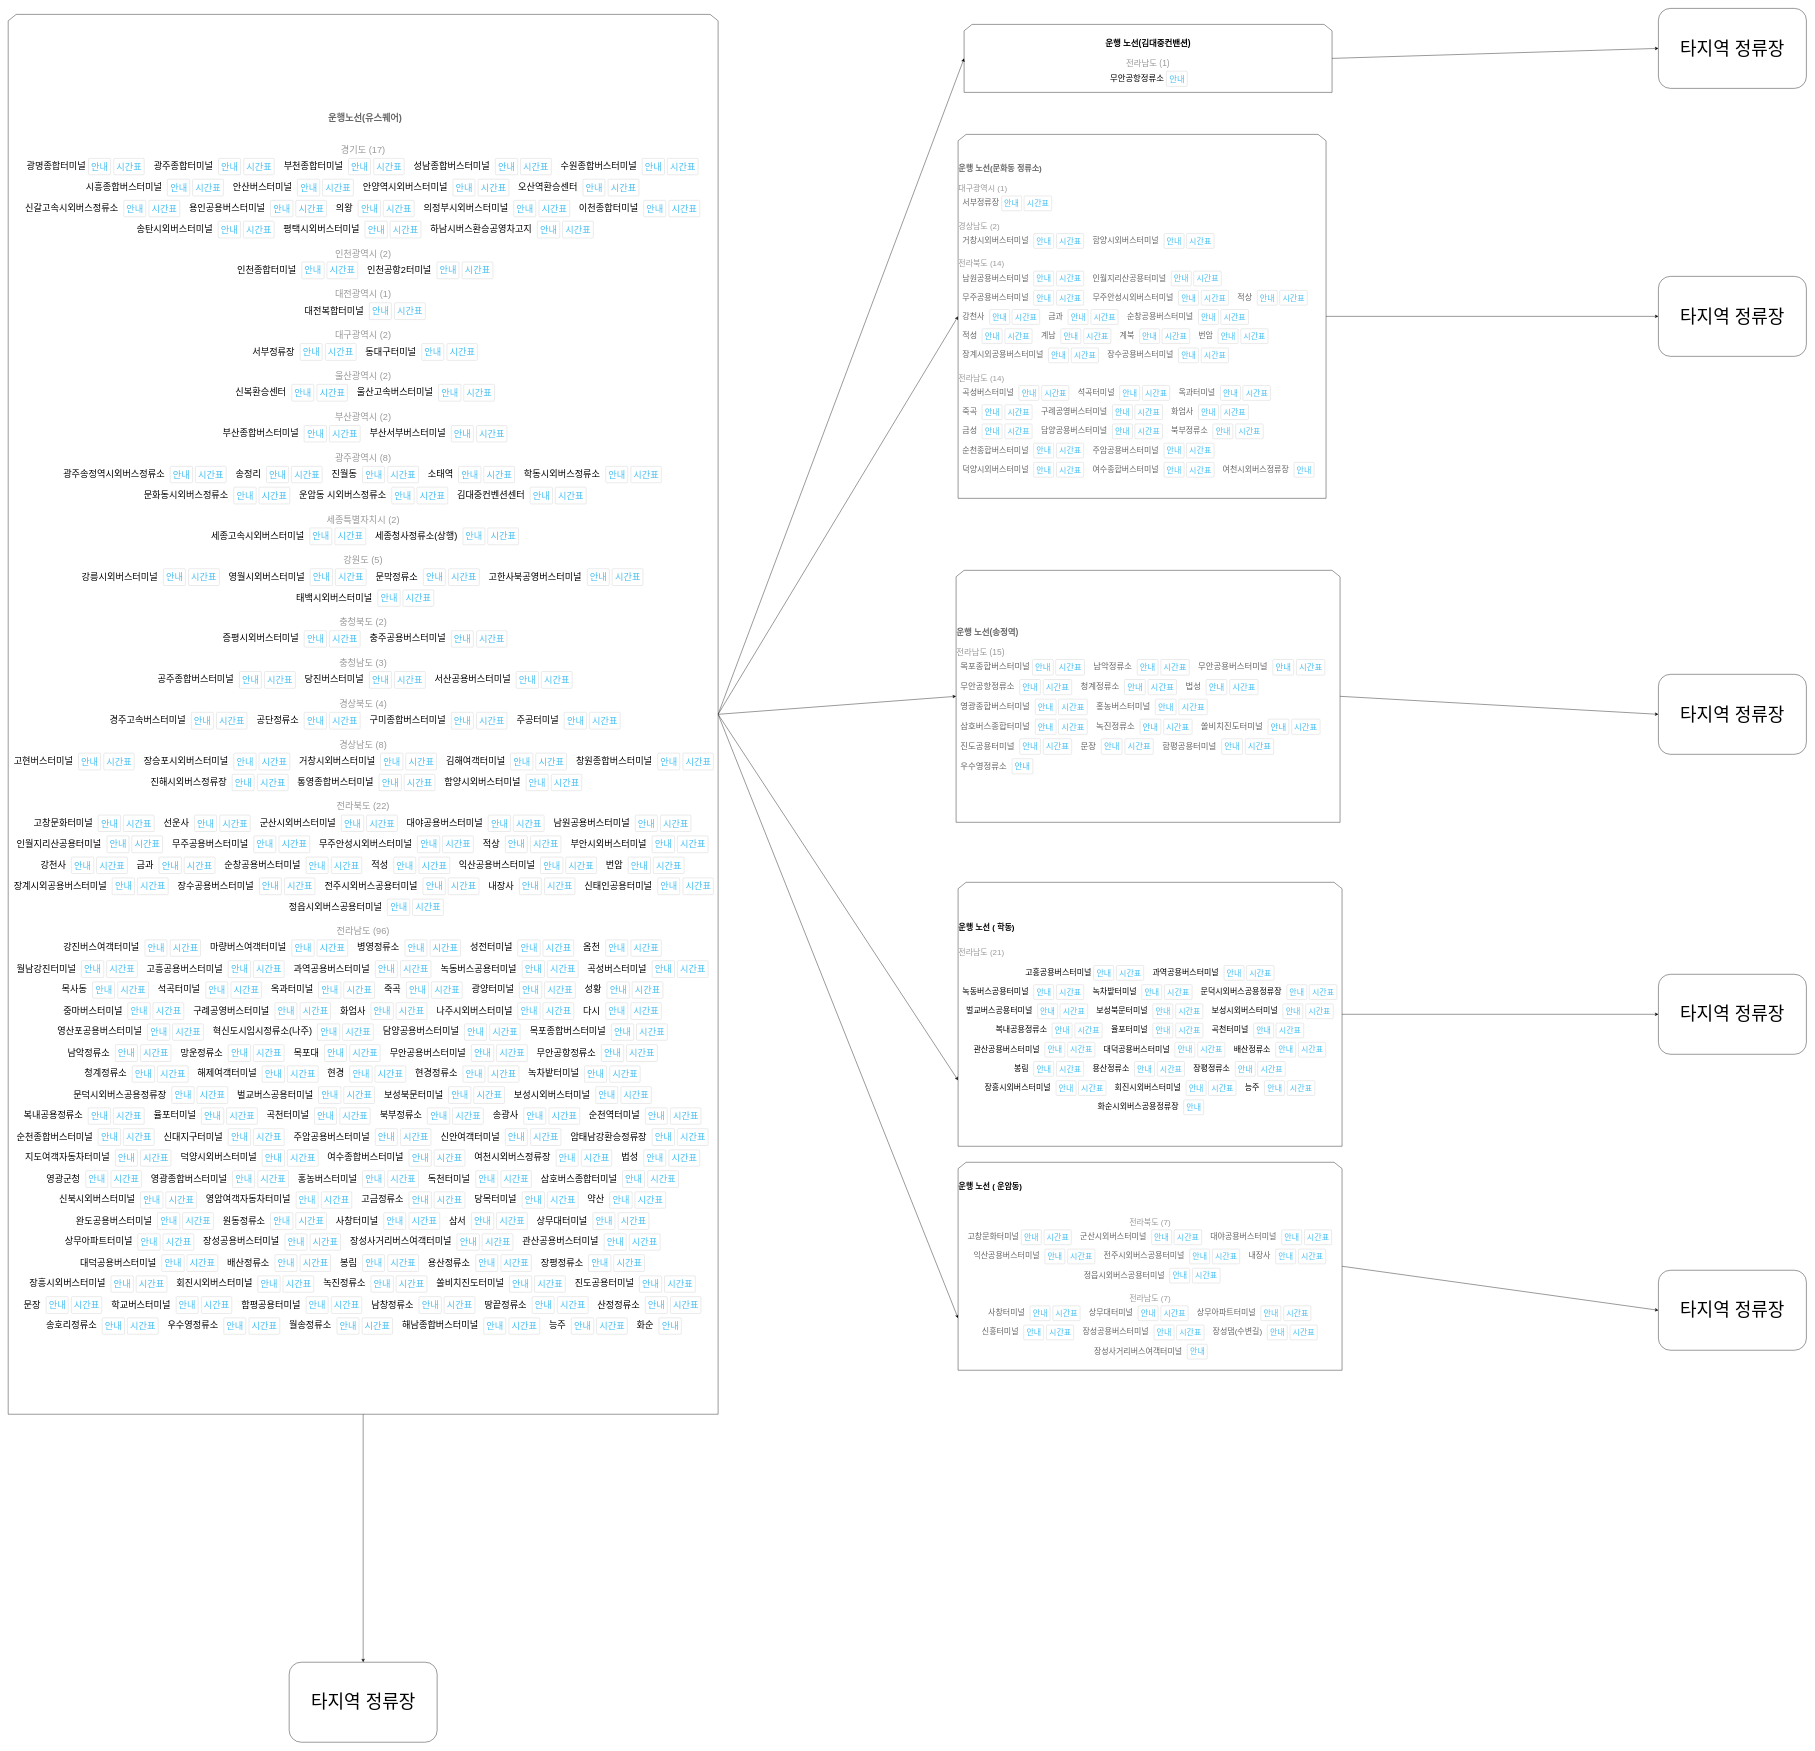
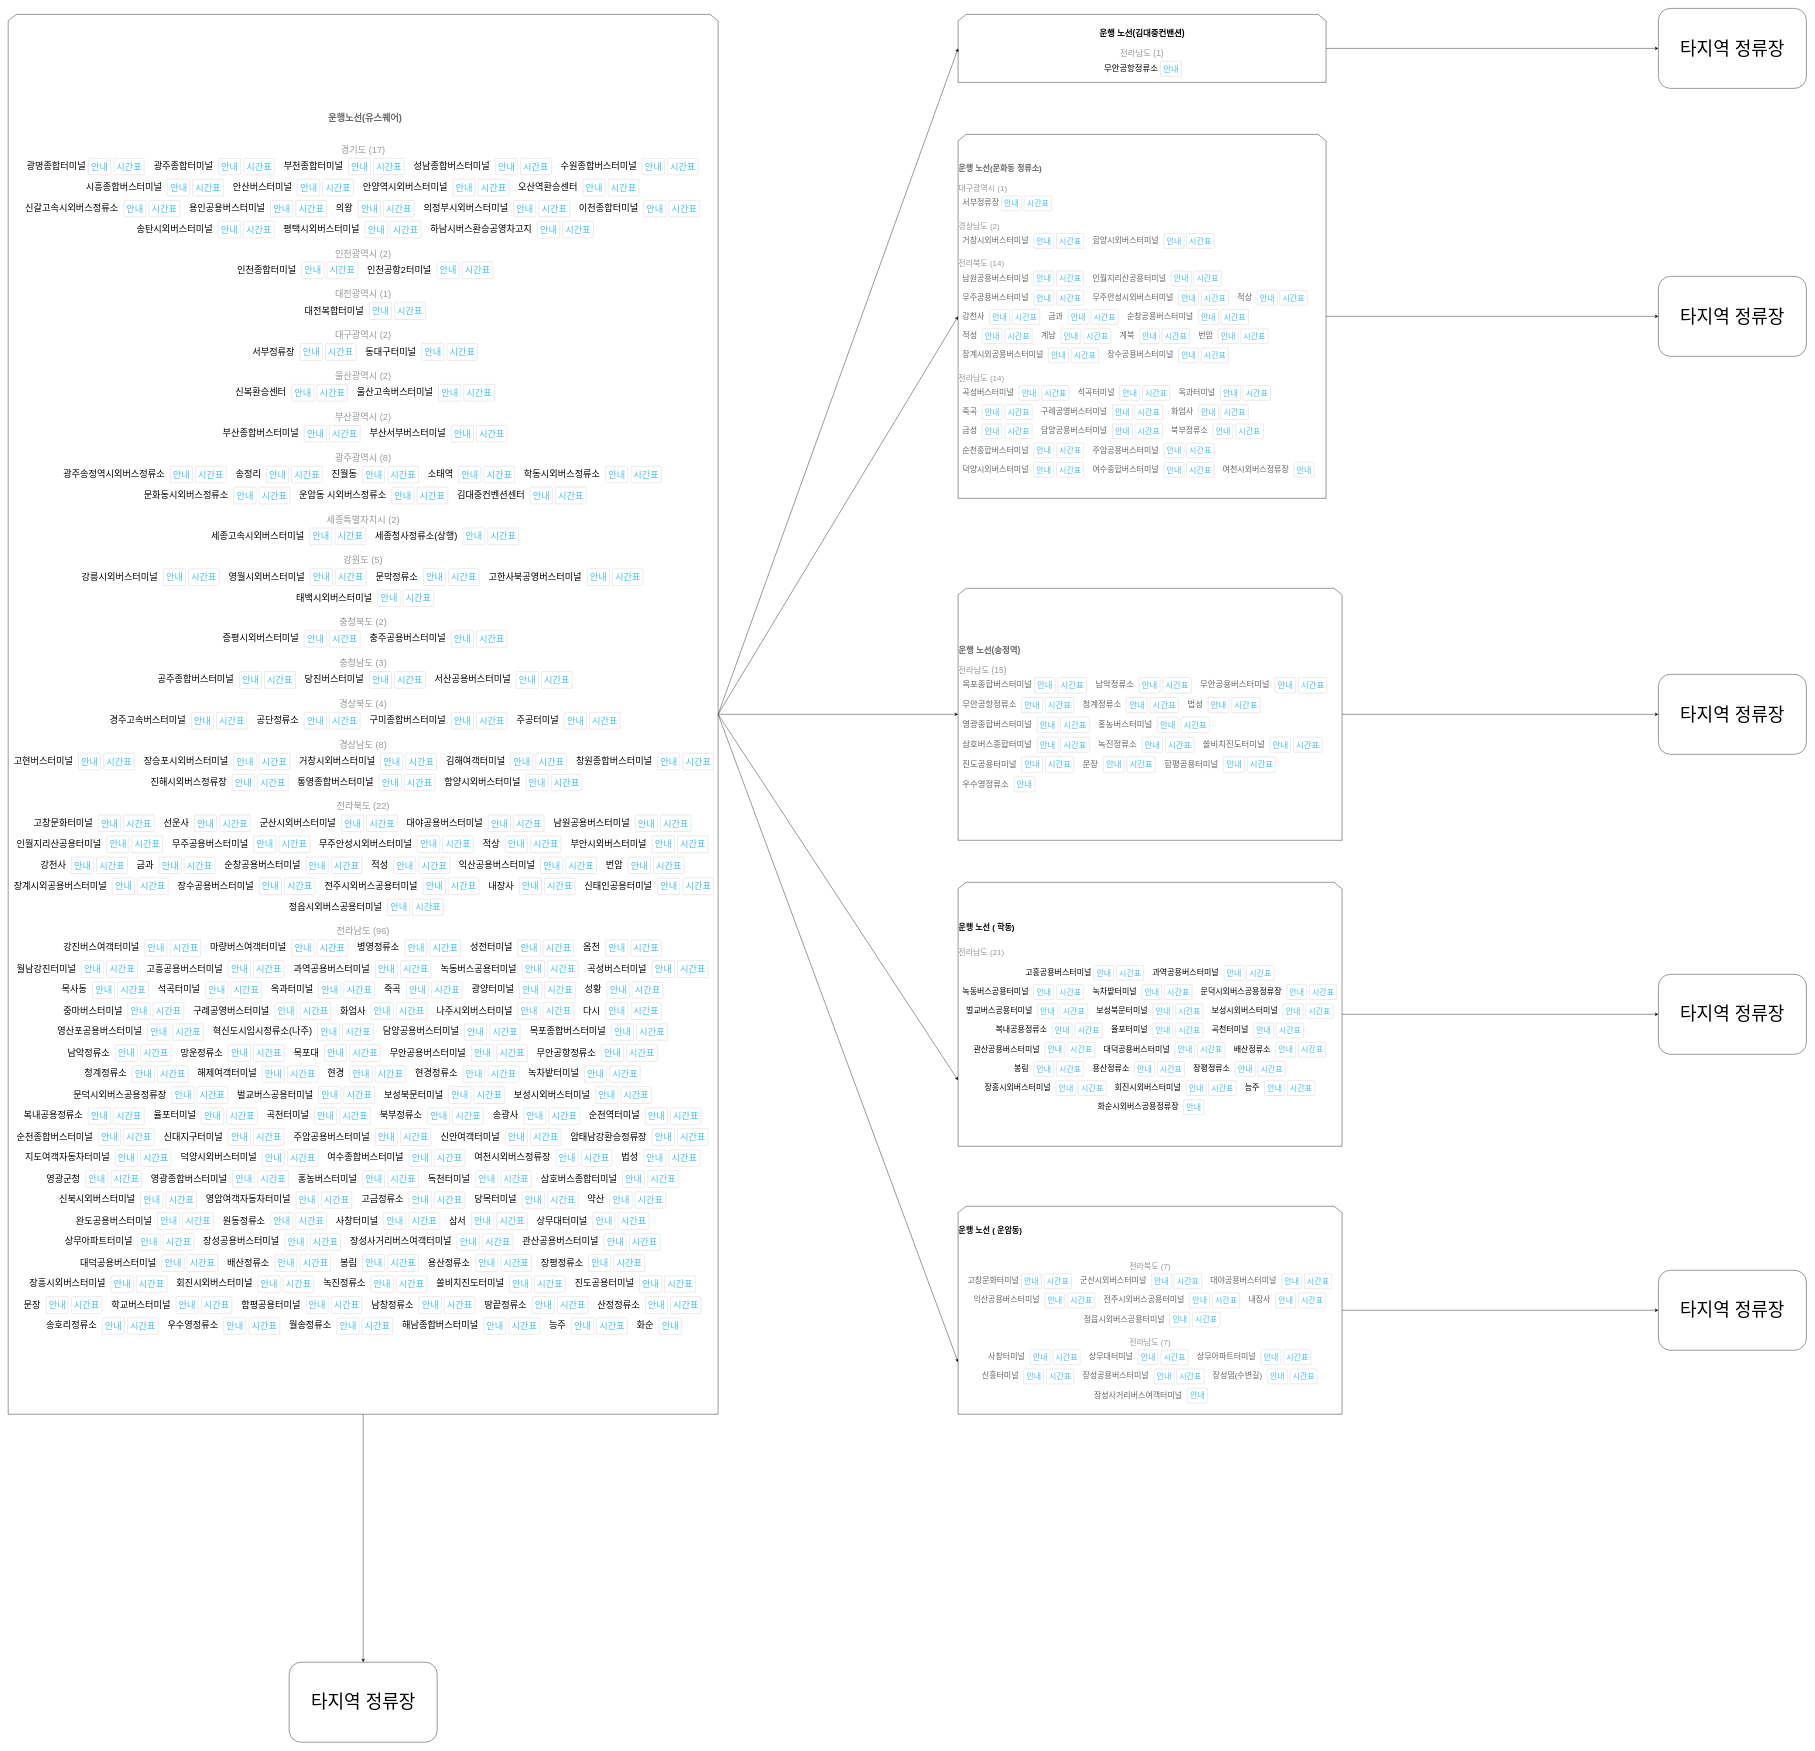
node "운행 노선(김대중컨밴션) 전라남도 (1)무안공항정류소 안내": moved (1148, 58) -> (1142, 48)
node "운행 노선(송정역)전라남도 (15)목포종합버스터미널 안내 시간표 남악정류소 안내 시간표 무안공용버스터미널 안내 시간표 무안공항정류소 안내 시간표 청계정류소 안내 시간표 법성 안내 시간표 영광종합버스터미널 안내 시간표 홍농버스터미널 안내 시간표 삼호버스종합터미널 안내 시간표 녹진정류소 안내 시간표 쏠비치진도터미널 안내 시간표 진도공용터미널 안내 시간표 문장 안내 시간표 함평공용터미널 안내 시간표 우수영정류소 안내": moved (1148, 696) -> (1150, 714)
node "운행 노선 ( 운암동)전라북도 (7)고창문화터미널 안내 시간표 군산시외버스터미널 안내 시간표 대야공용버스터미널 안내 시간표 익산공용버스터미널 안내 시간표 전주시외버스공용터미널 안내 시간표 내장사 안내 시간표 정읍시외버스공용터미널 안내 시간표전라남도 (7)사창터미널 안내 시간표 상무대터미널 안내 시간표 상무아파트터미널 안내 시간표 신흥터미널 안내 시간표 장성공용버스터미널 안내 시간표 장성댐(수변길) 안내 시간표 장성사거리버스여객터미널 안내": moved (1150, 1266) -> (1150, 1310)
